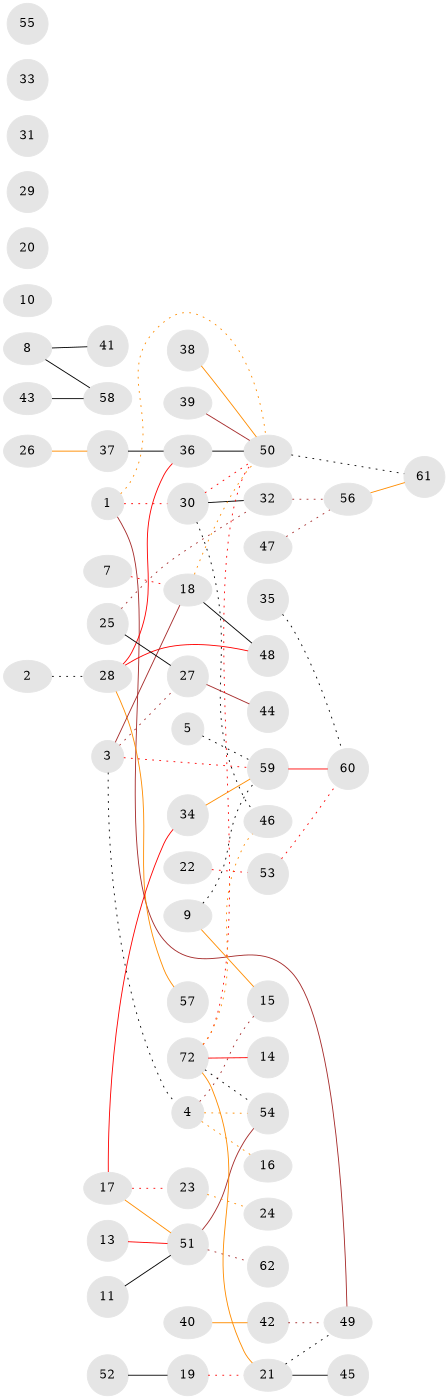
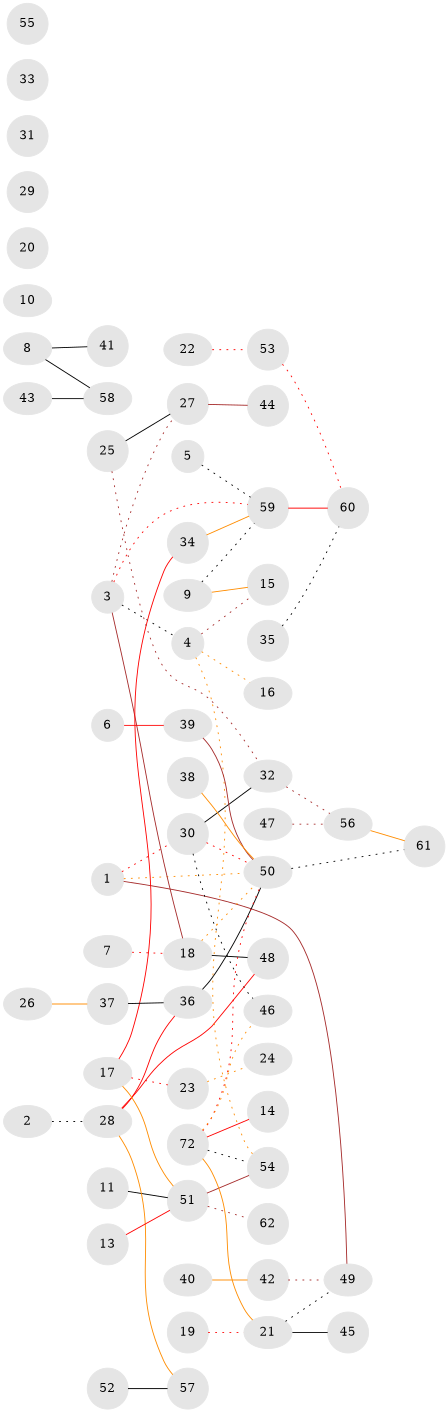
node "6": added
edge "52" -- "19": now "52" -- "57"
